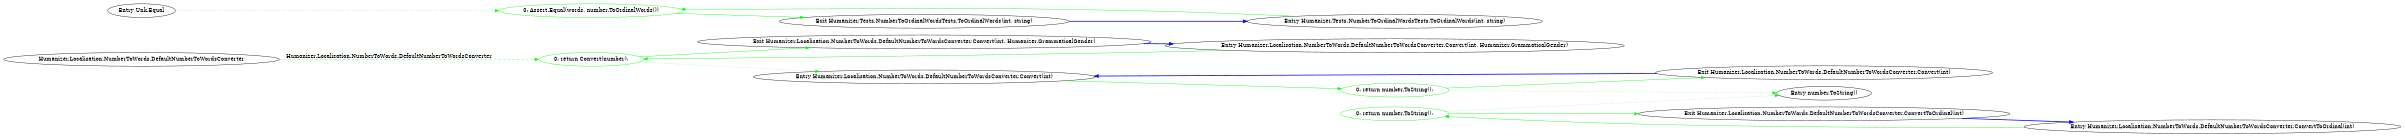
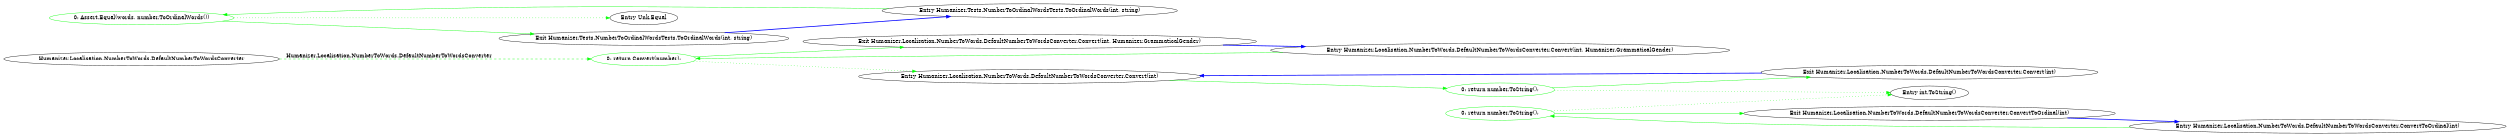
edge "Entry Unk.Equal" -> "0: Assert.Equal(words, number.ToOrdinalWords())": reversed
node "Entry number.ToString()": label "Entry number.ToString()" -> "Entry int.ToString()"
